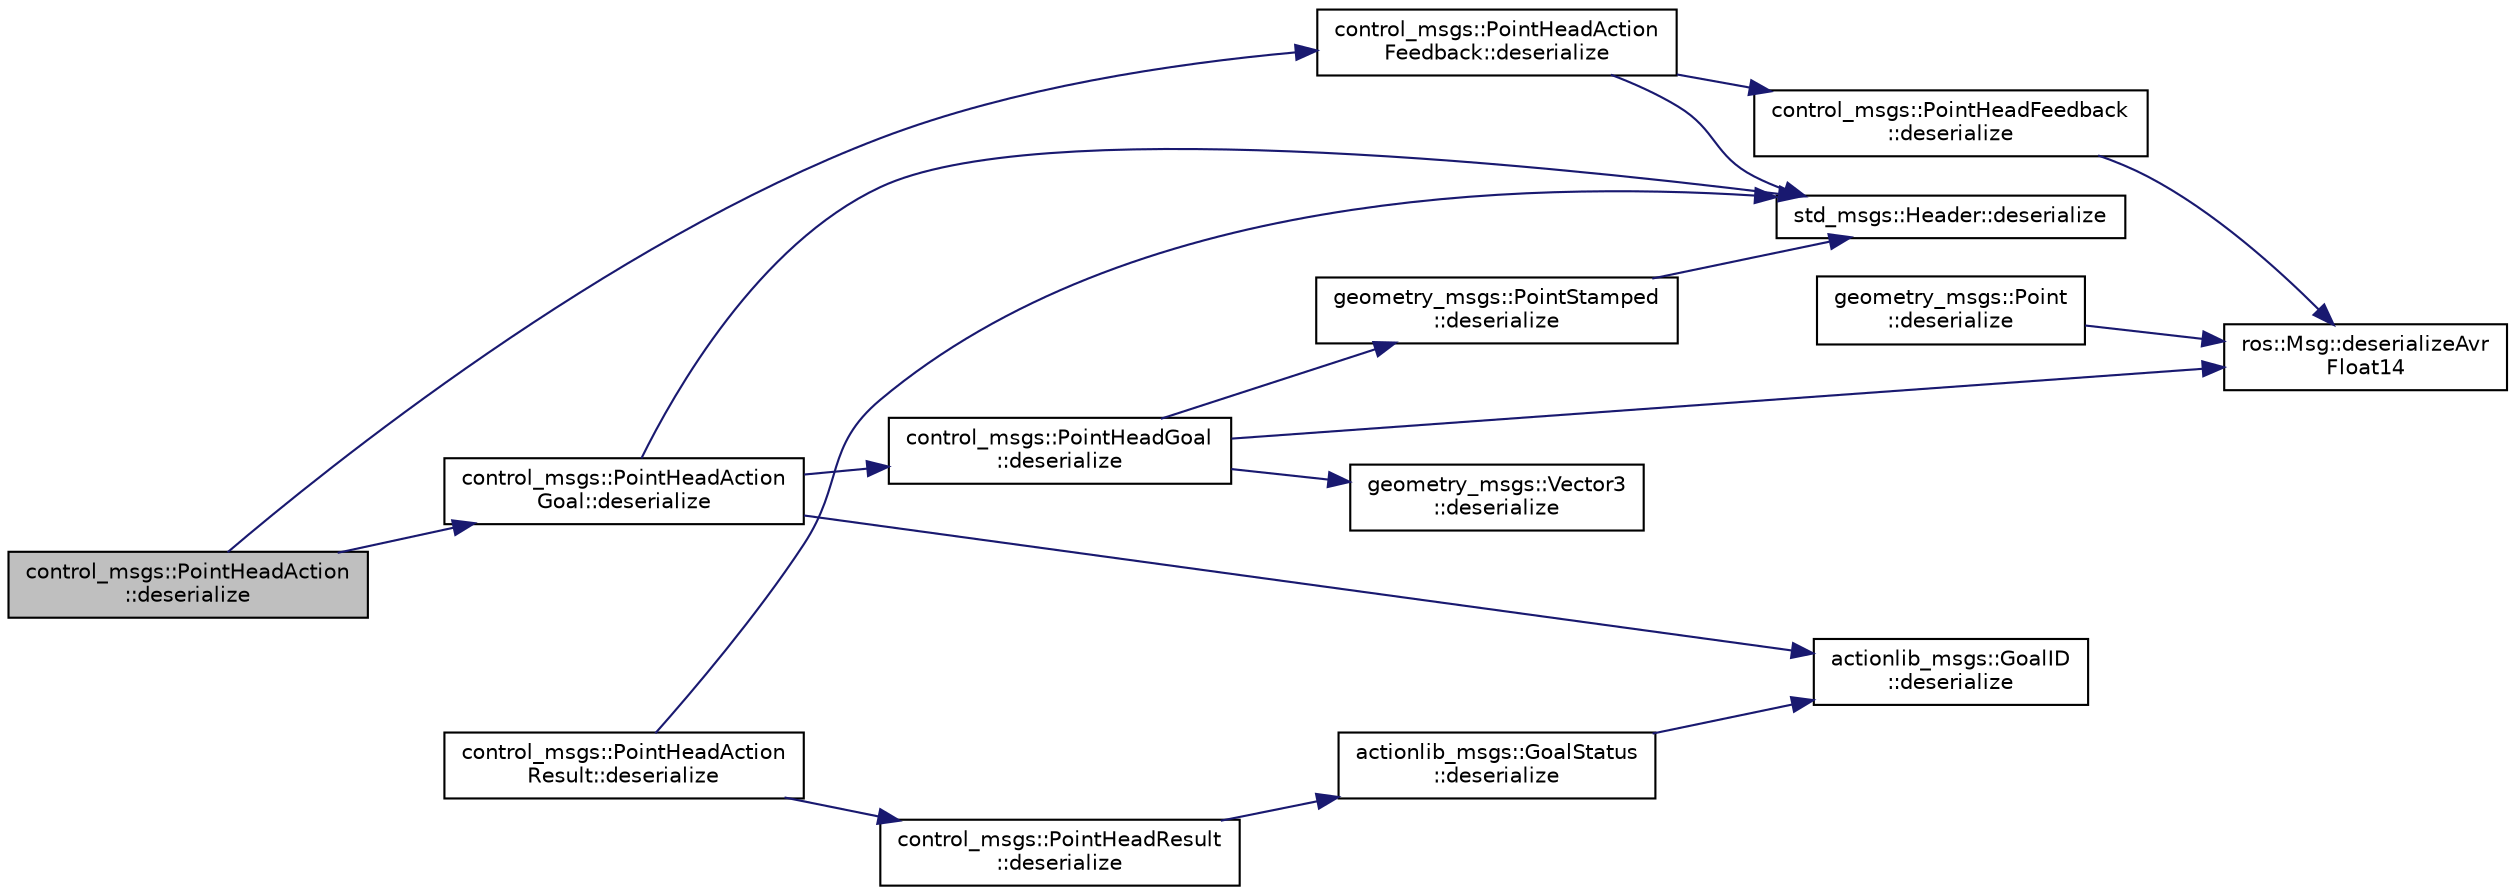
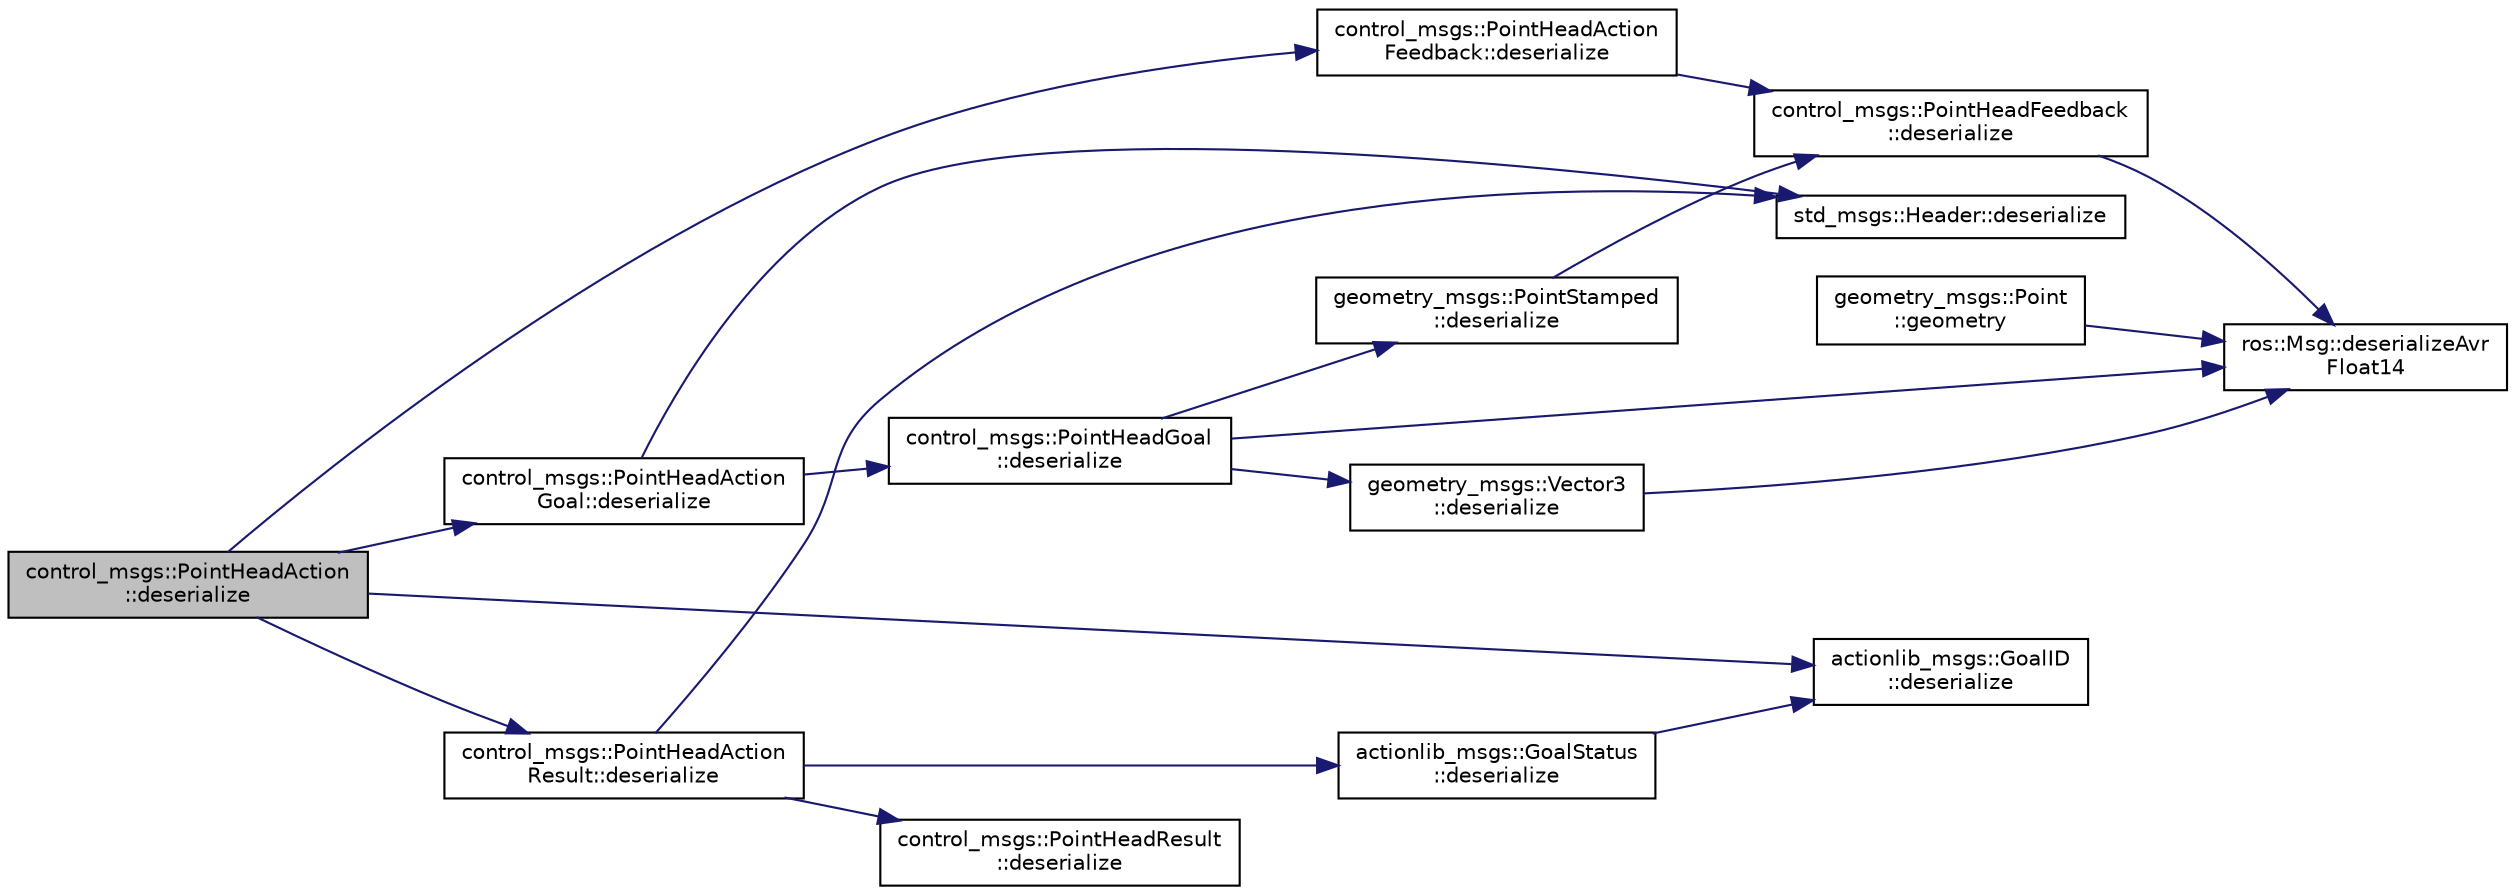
edge "control_msgs::PointHeadAction Feedback::deserialize" -> "std_msgs::Header::deserialize": removed
edge "geometry_msgs::PointStamped ::deserialize" -> "std_msgs::Header::deserialize": now "geometry_msgs::PointStamped ::deserialize" -> "control_msgs::PointHeadFeedback ::deserialize"
node "geometry_msgs::Point ::deserialize": label "geometry_msgs::Point ::deserialize" -> "geometry_msgs::Point ::geometry"
edge "geometry_msgs::Vector3 ::deserialize" -> "ros::Msg::deserializeAvr Float14": added
edge "control_msgs::PointHeadAction Goal::deserialize" -> "actionlib_msgs::GoalID ::deserialize": now "control_msgs::PointHeadAction ::deserialize" -> "actionlib_msgs::GoalID ::deserialize"
edge "control_msgs::PointHeadAction ::deserialize" -> "control_msgs::PointHeadAction Result::deserialize": added
edge "control_msgs::PointHeadResult ::deserialize" -> "actionlib_msgs::GoalStatus ::deserialize": now "control_msgs::PointHeadAction Result::deserialize" -> "actionlib_msgs::GoalStatus ::deserialize"
